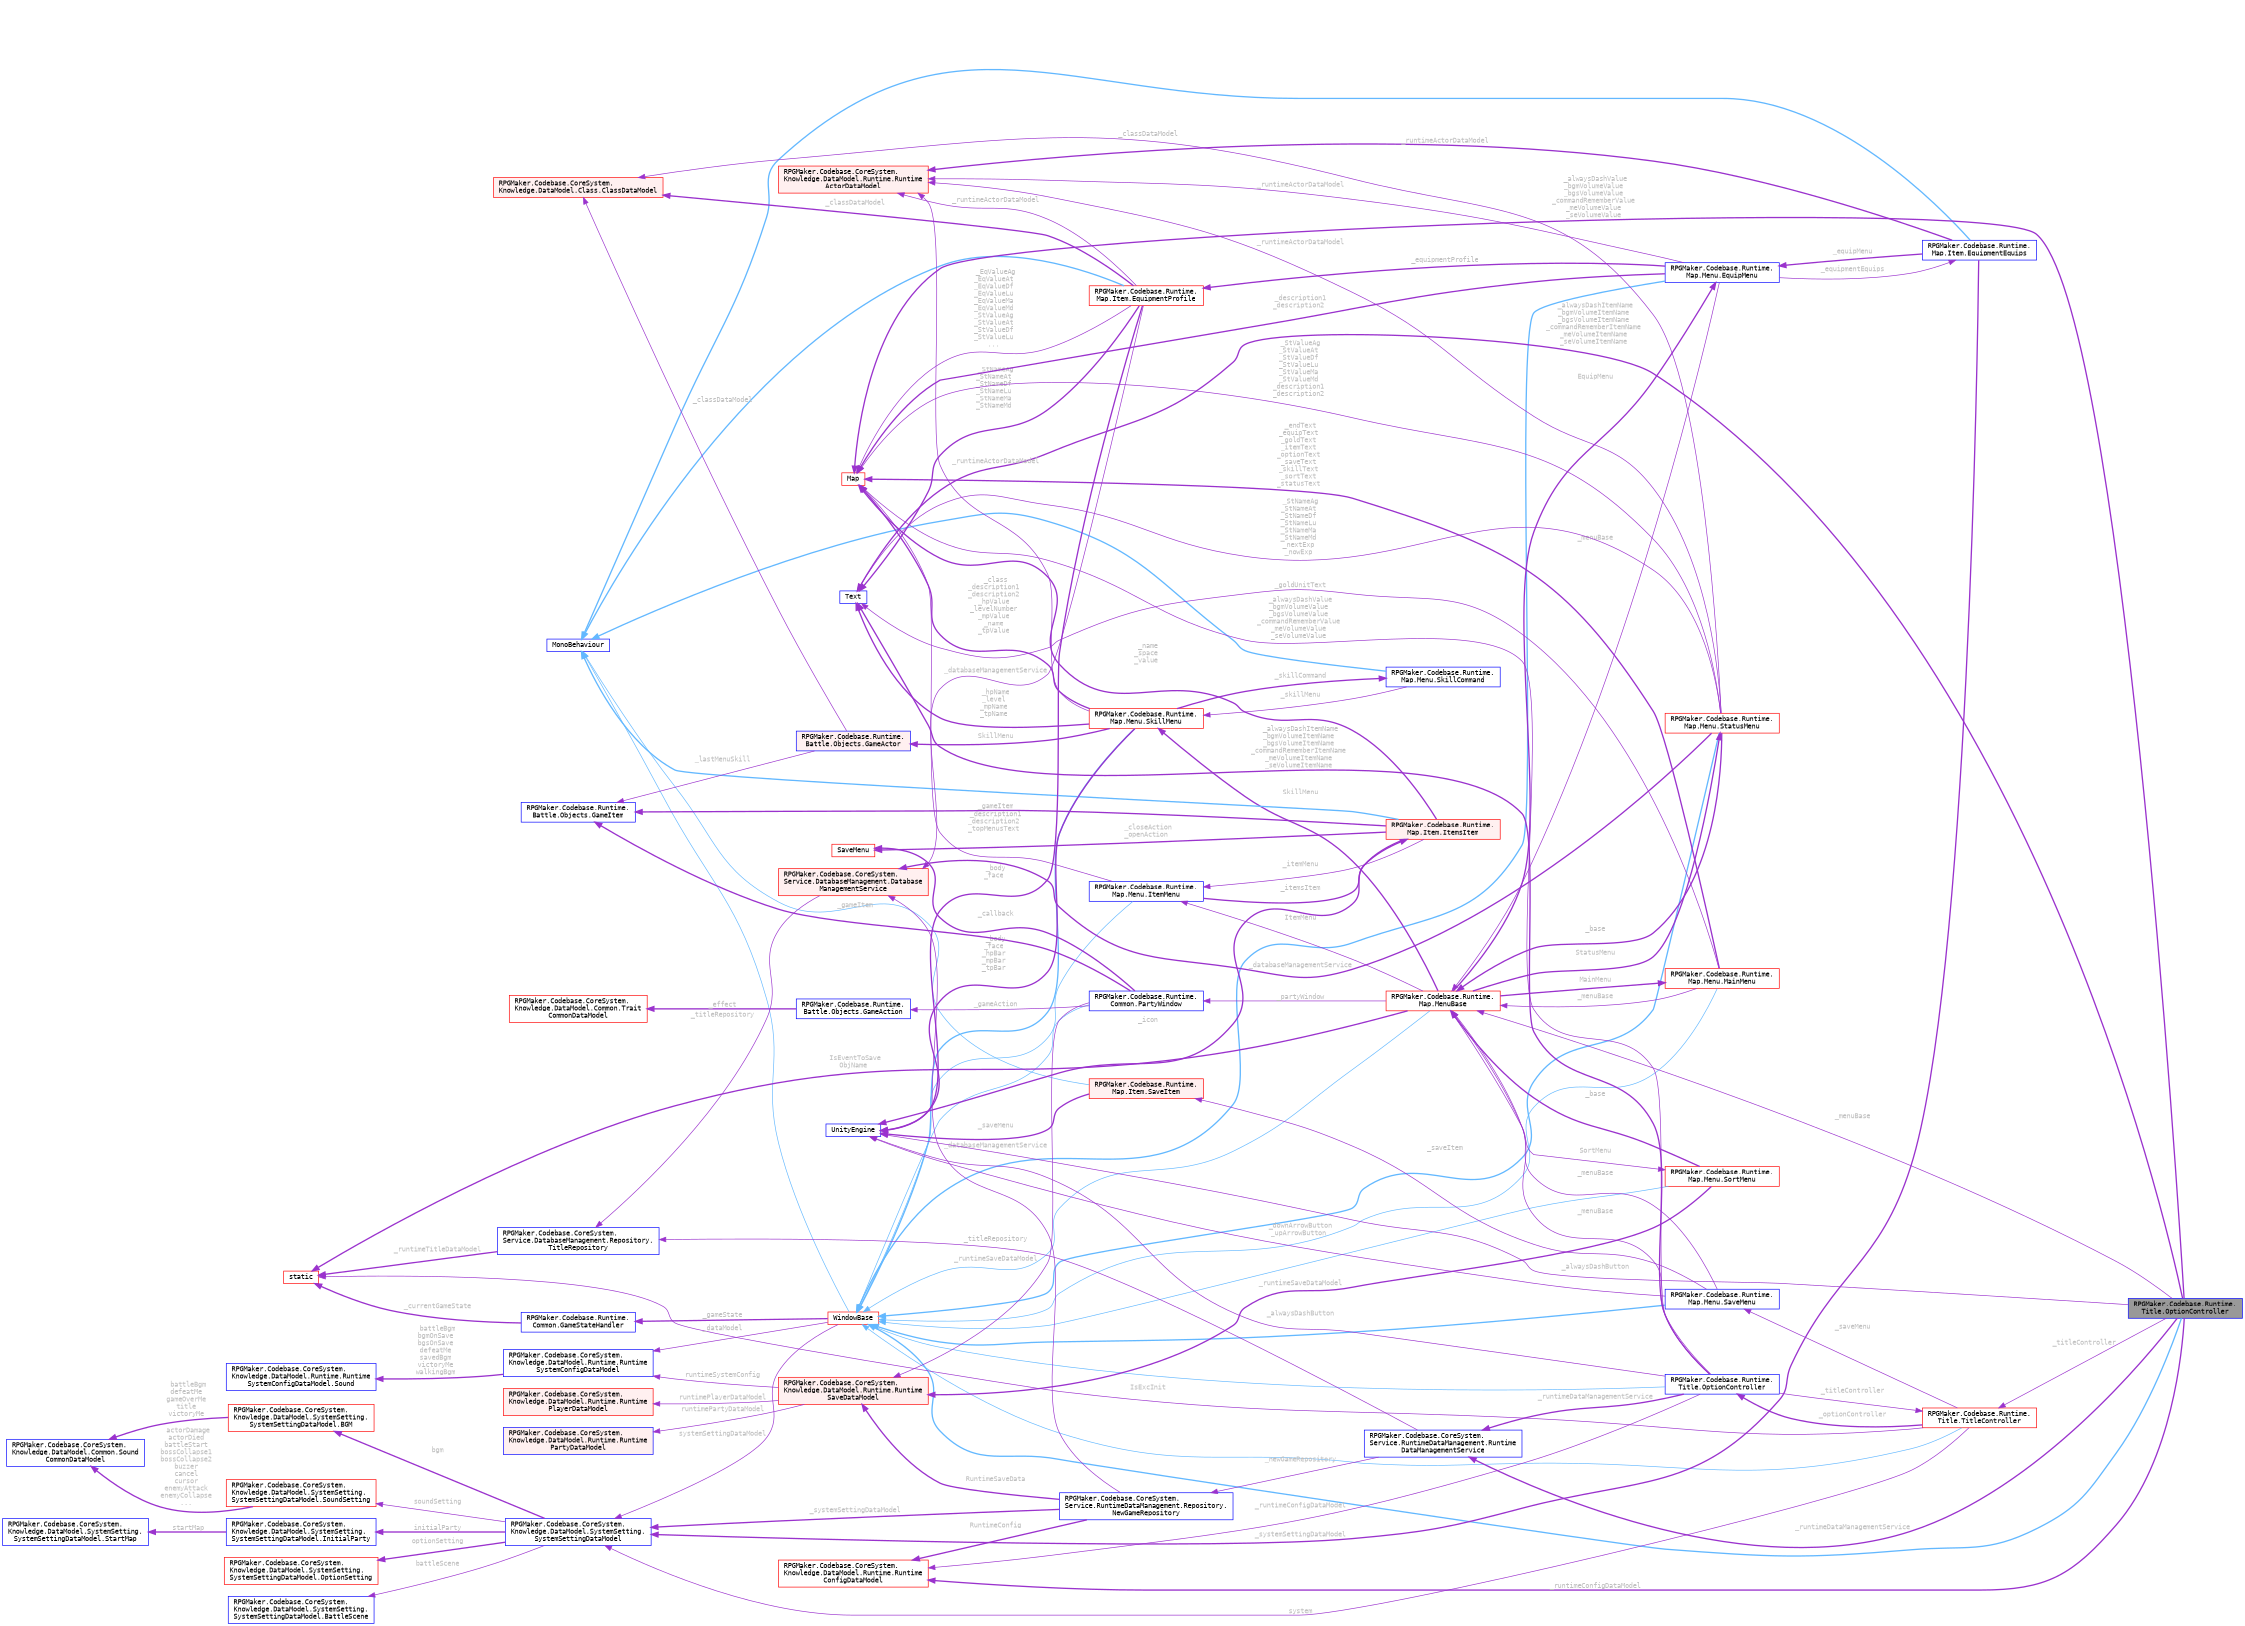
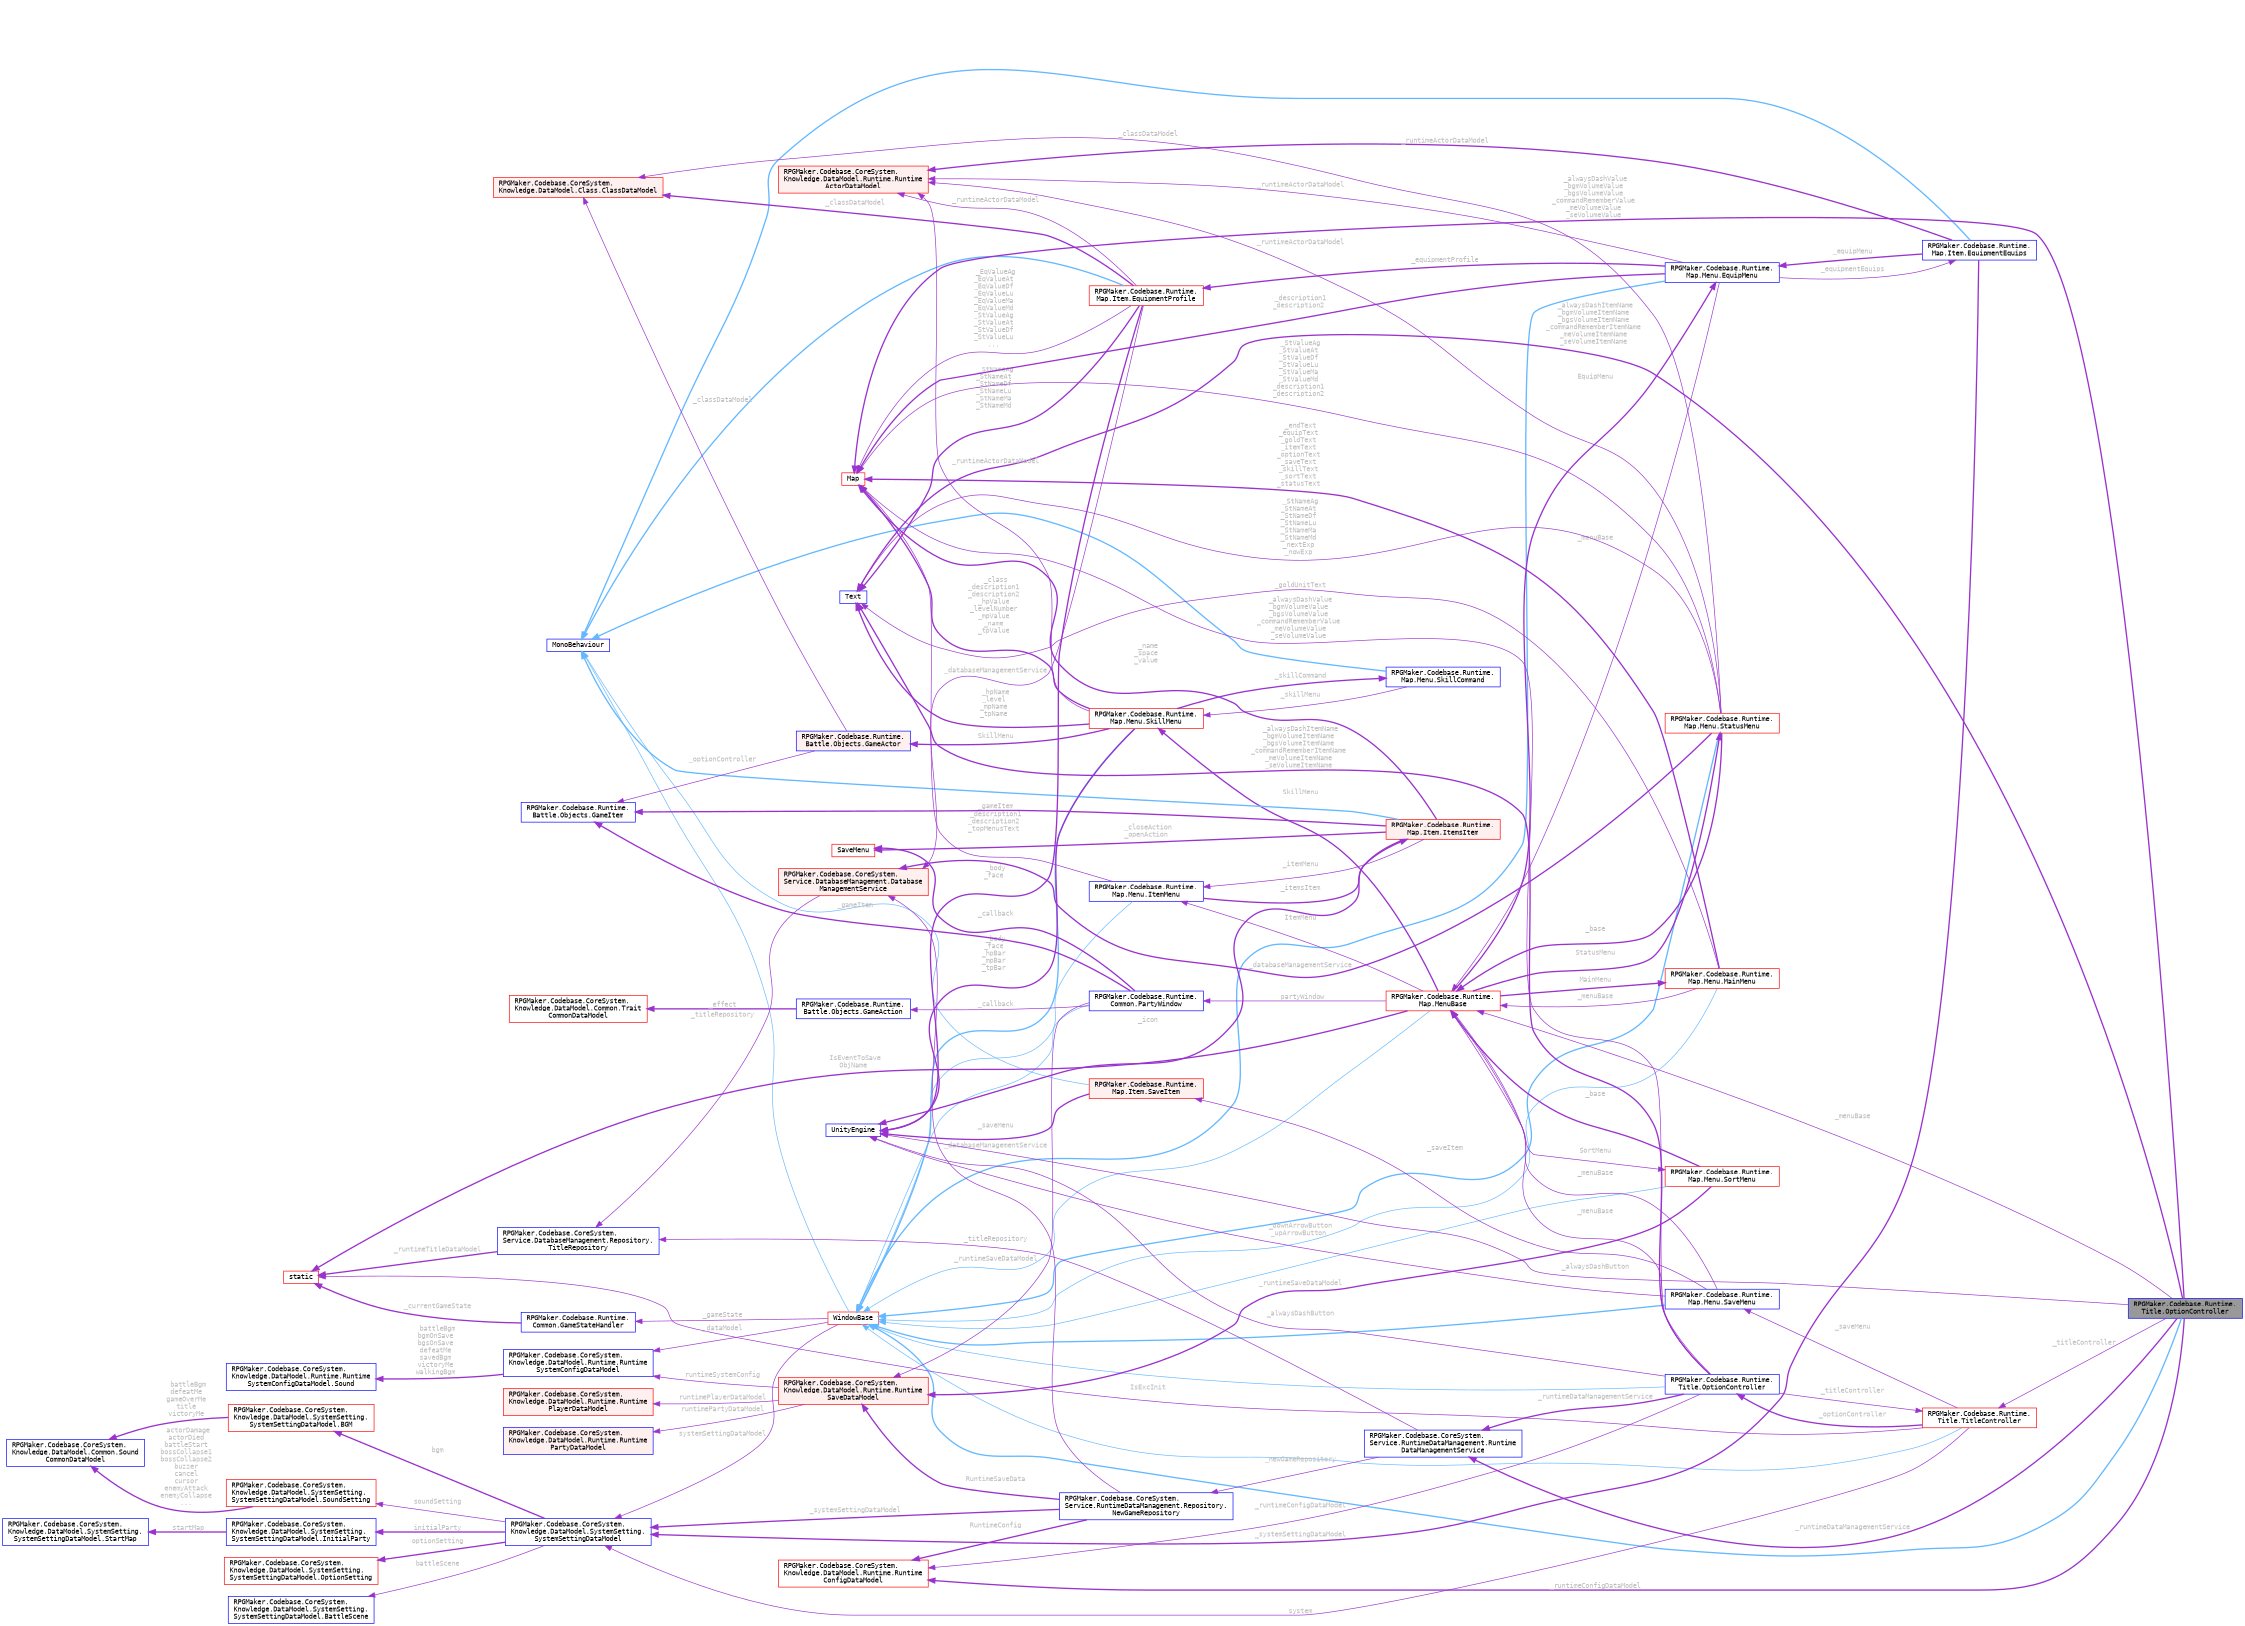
edge "RPGMaker.Codebase.Runtime. Battle.Objects.GameActor" -> "RPGMaker.Codebase.Runtime. Battle.Objects.GameItem": label " _lastMenuSkill" -> " _optionController"
edge "RPGMaker.Codebase.Runtime. Common.PartyWindow" -> "RPGMaker.Codebase.Runtime. Battle.Objects.GameAction": label " _gameAction" -> " _callback"
edge "WindowBase" -> "RPGMaker.Codebase.Runtime. Common.GameStateHandler": style bold -> solid
